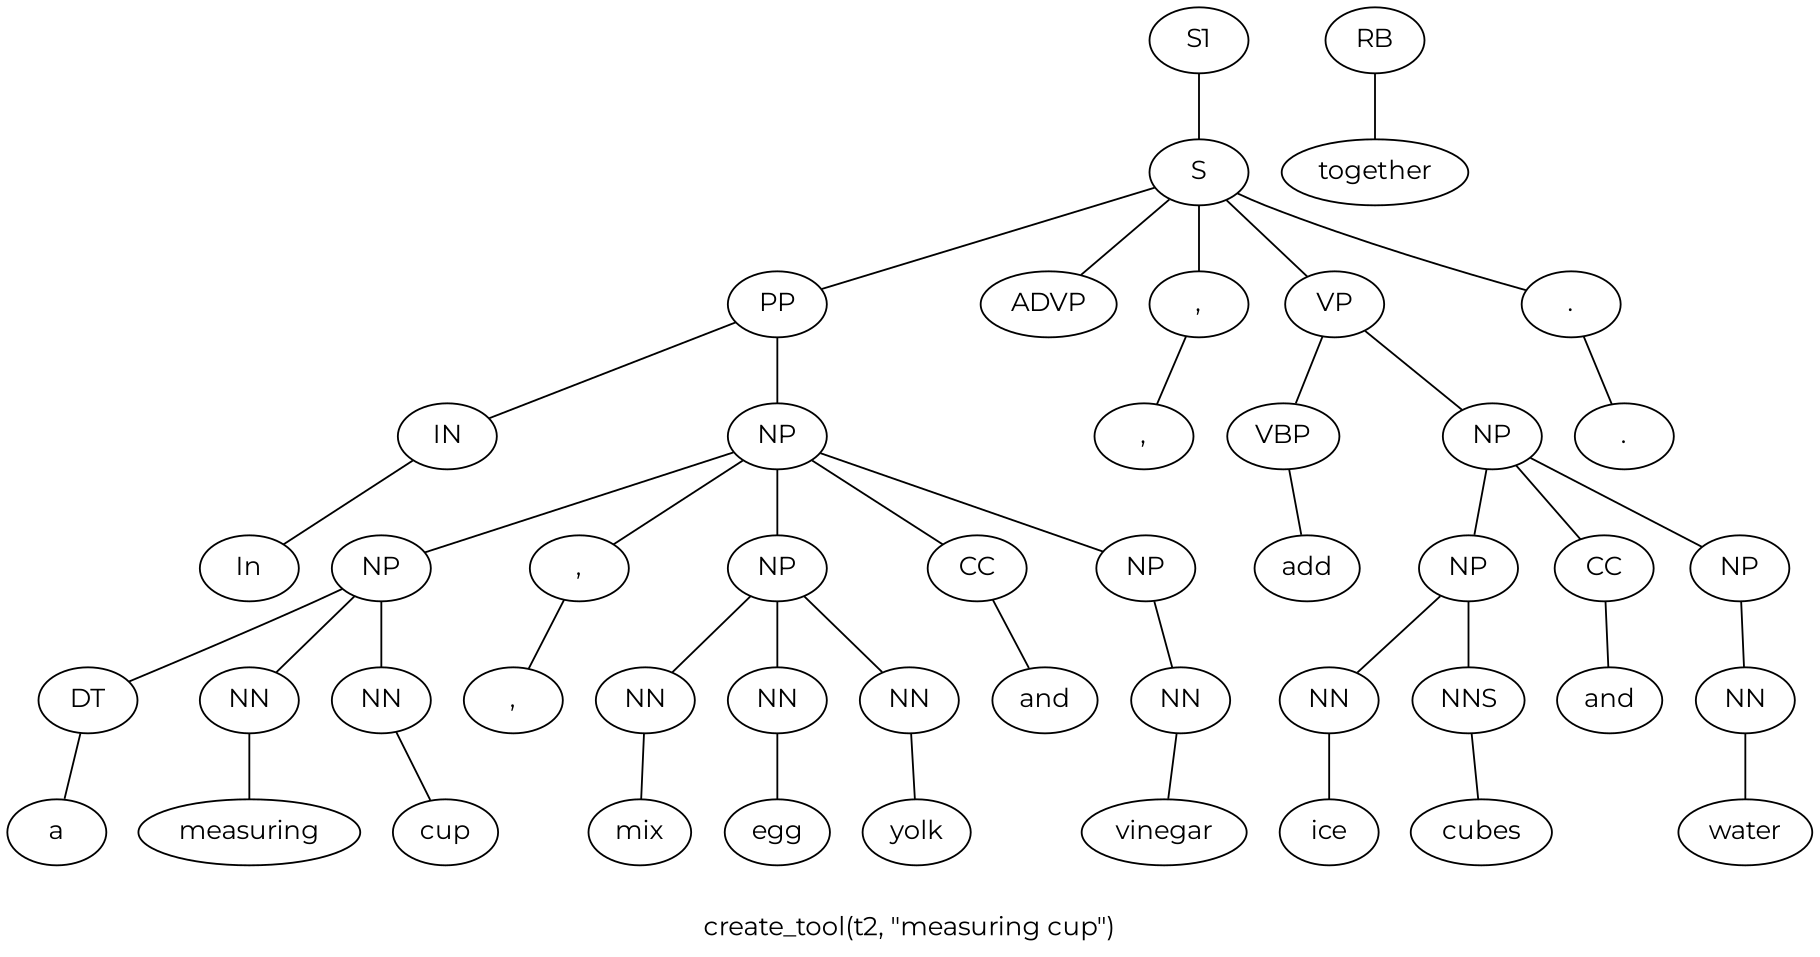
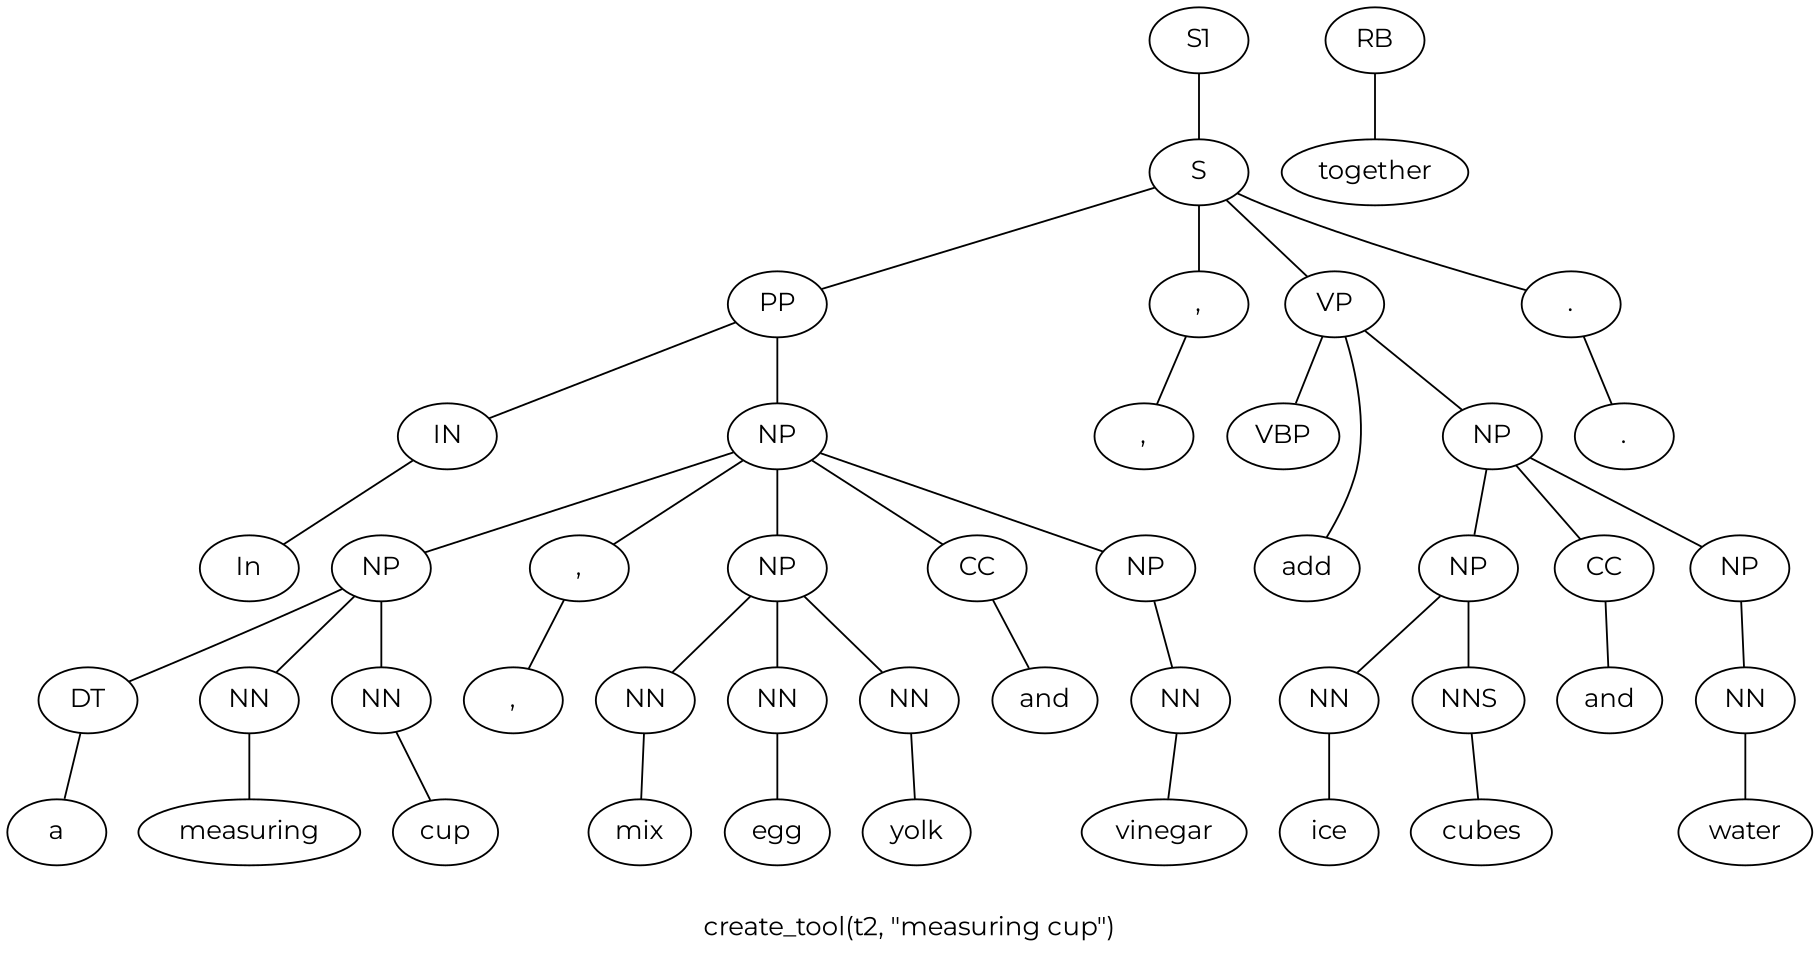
node "ADVP": removed
edge "VBP" -- "add": now "VP" -- "add"
